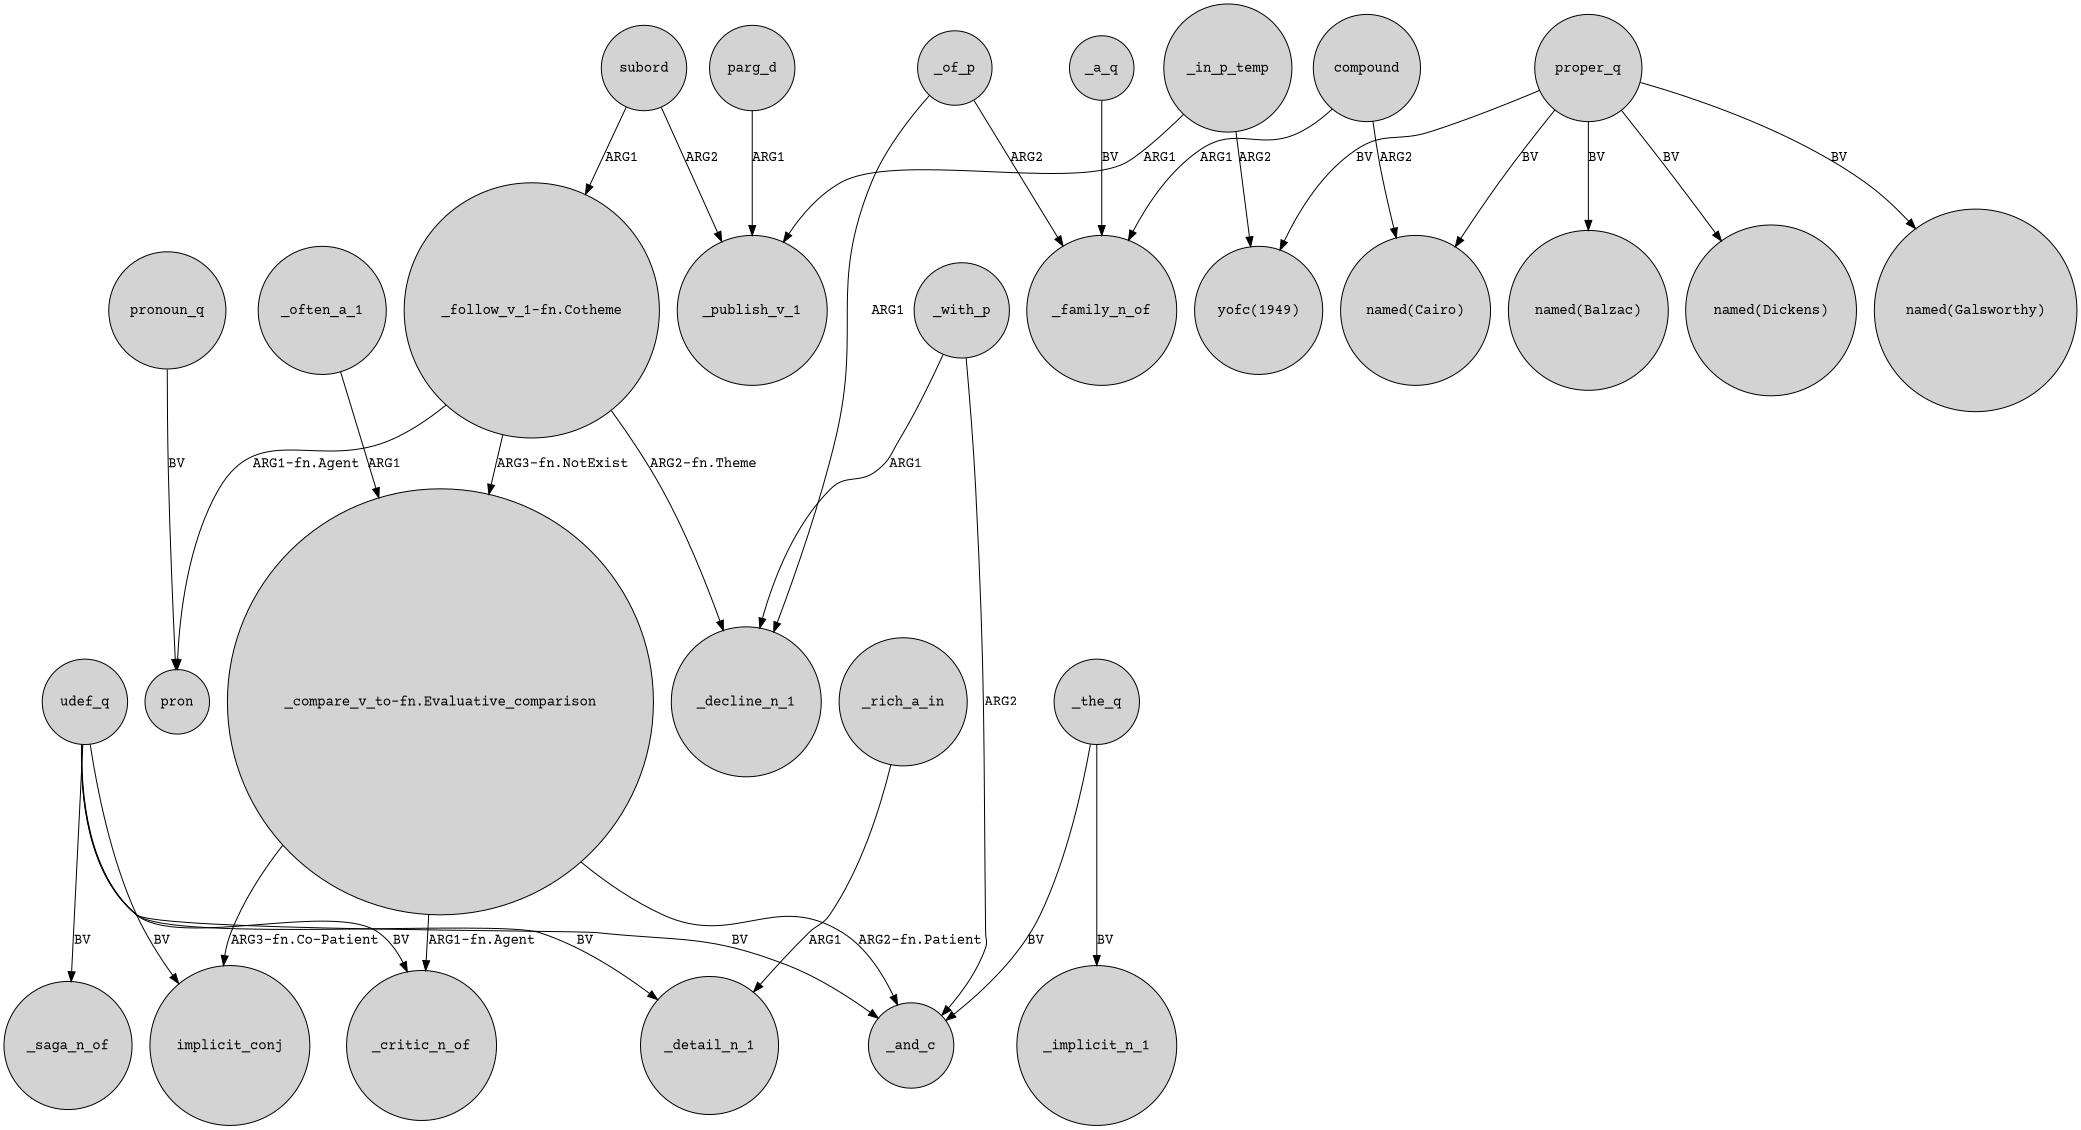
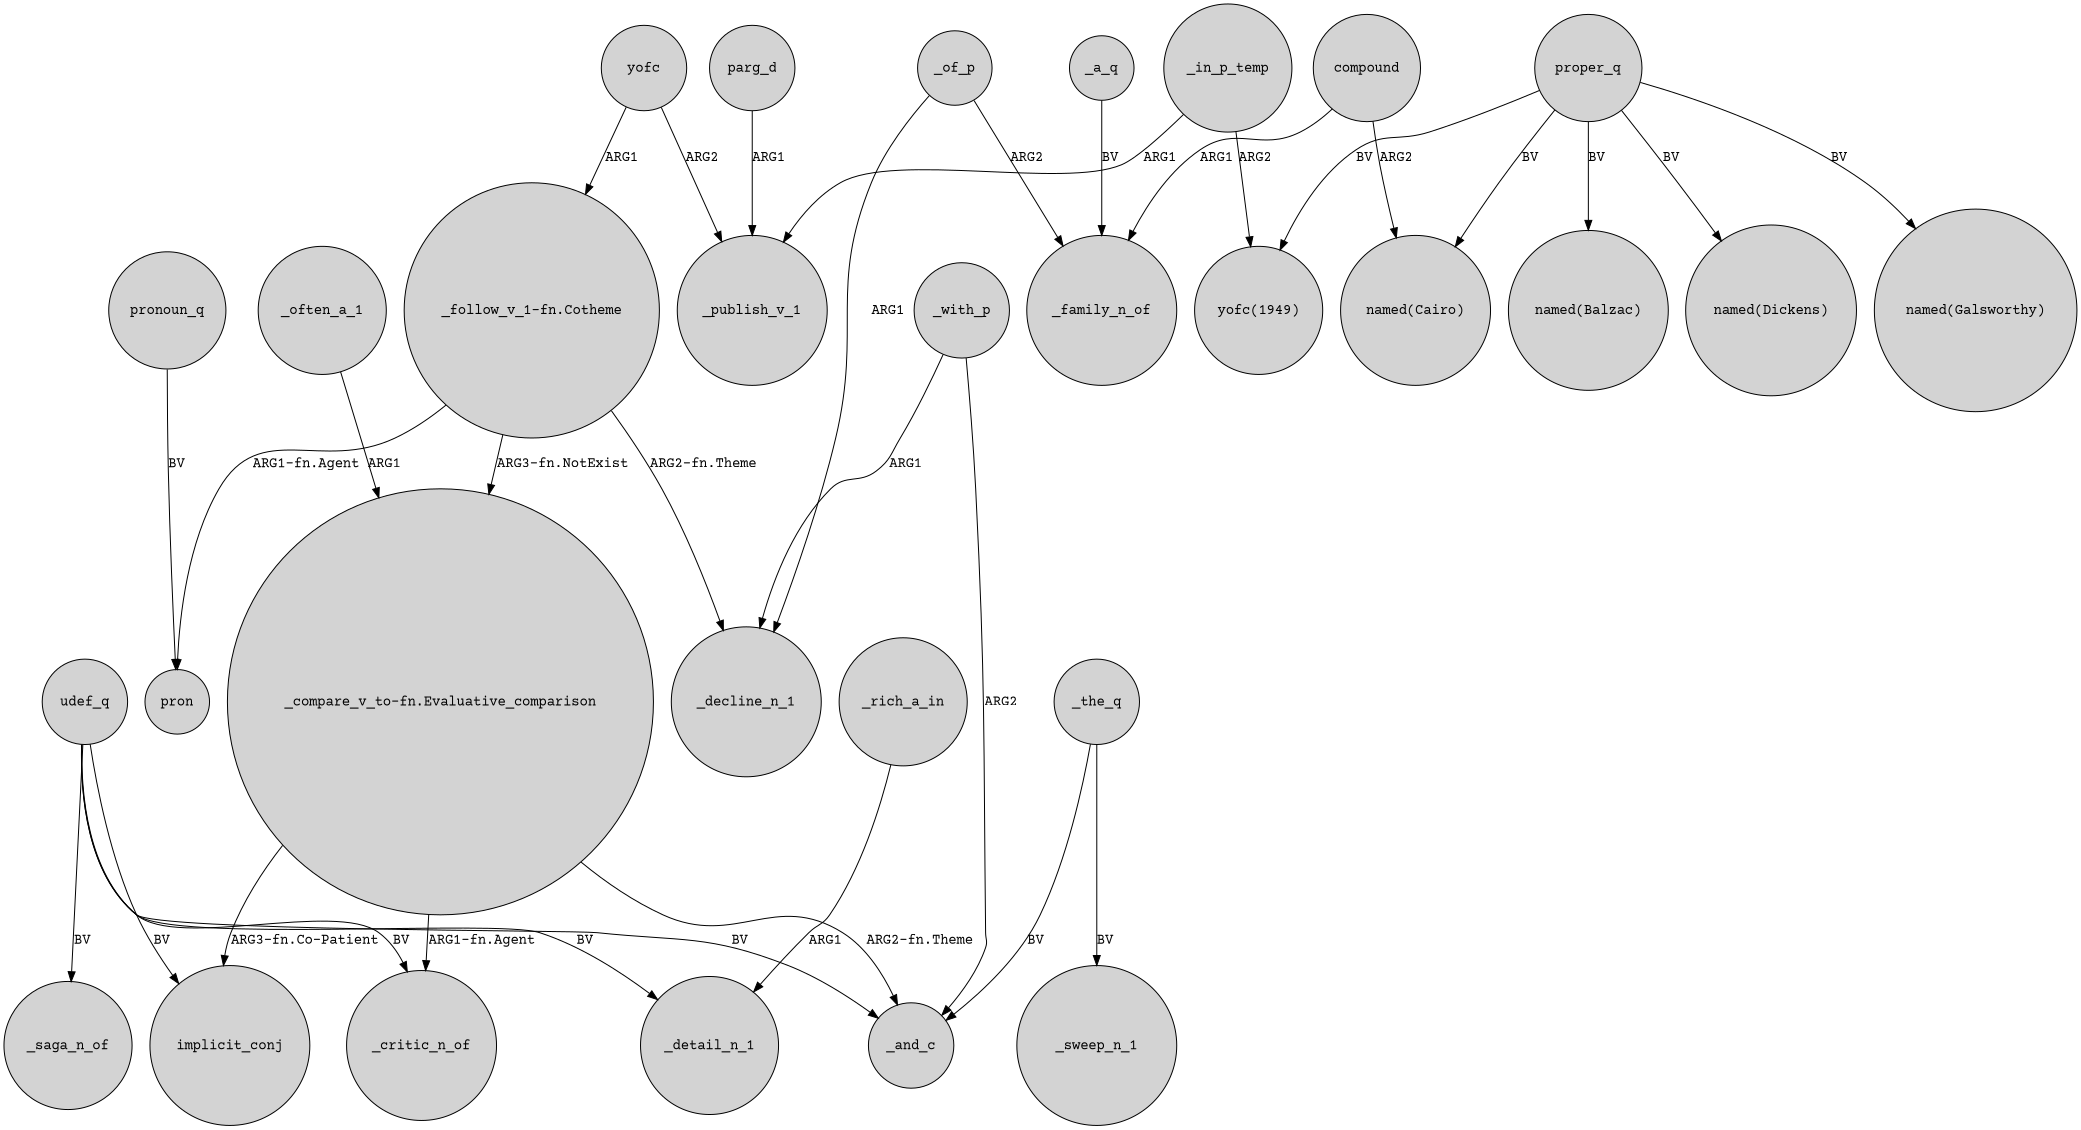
node "subord": label "subord" -> "yofc"
edge "_compare_v_to-fn.Evaluative_comparison" -> "_and_c": label "ARG2-fn.Patient" -> "ARG2-fn.Theme"
node "_implicit_n_1": label "_implicit_n_1" -> "_sweep_n_1"
